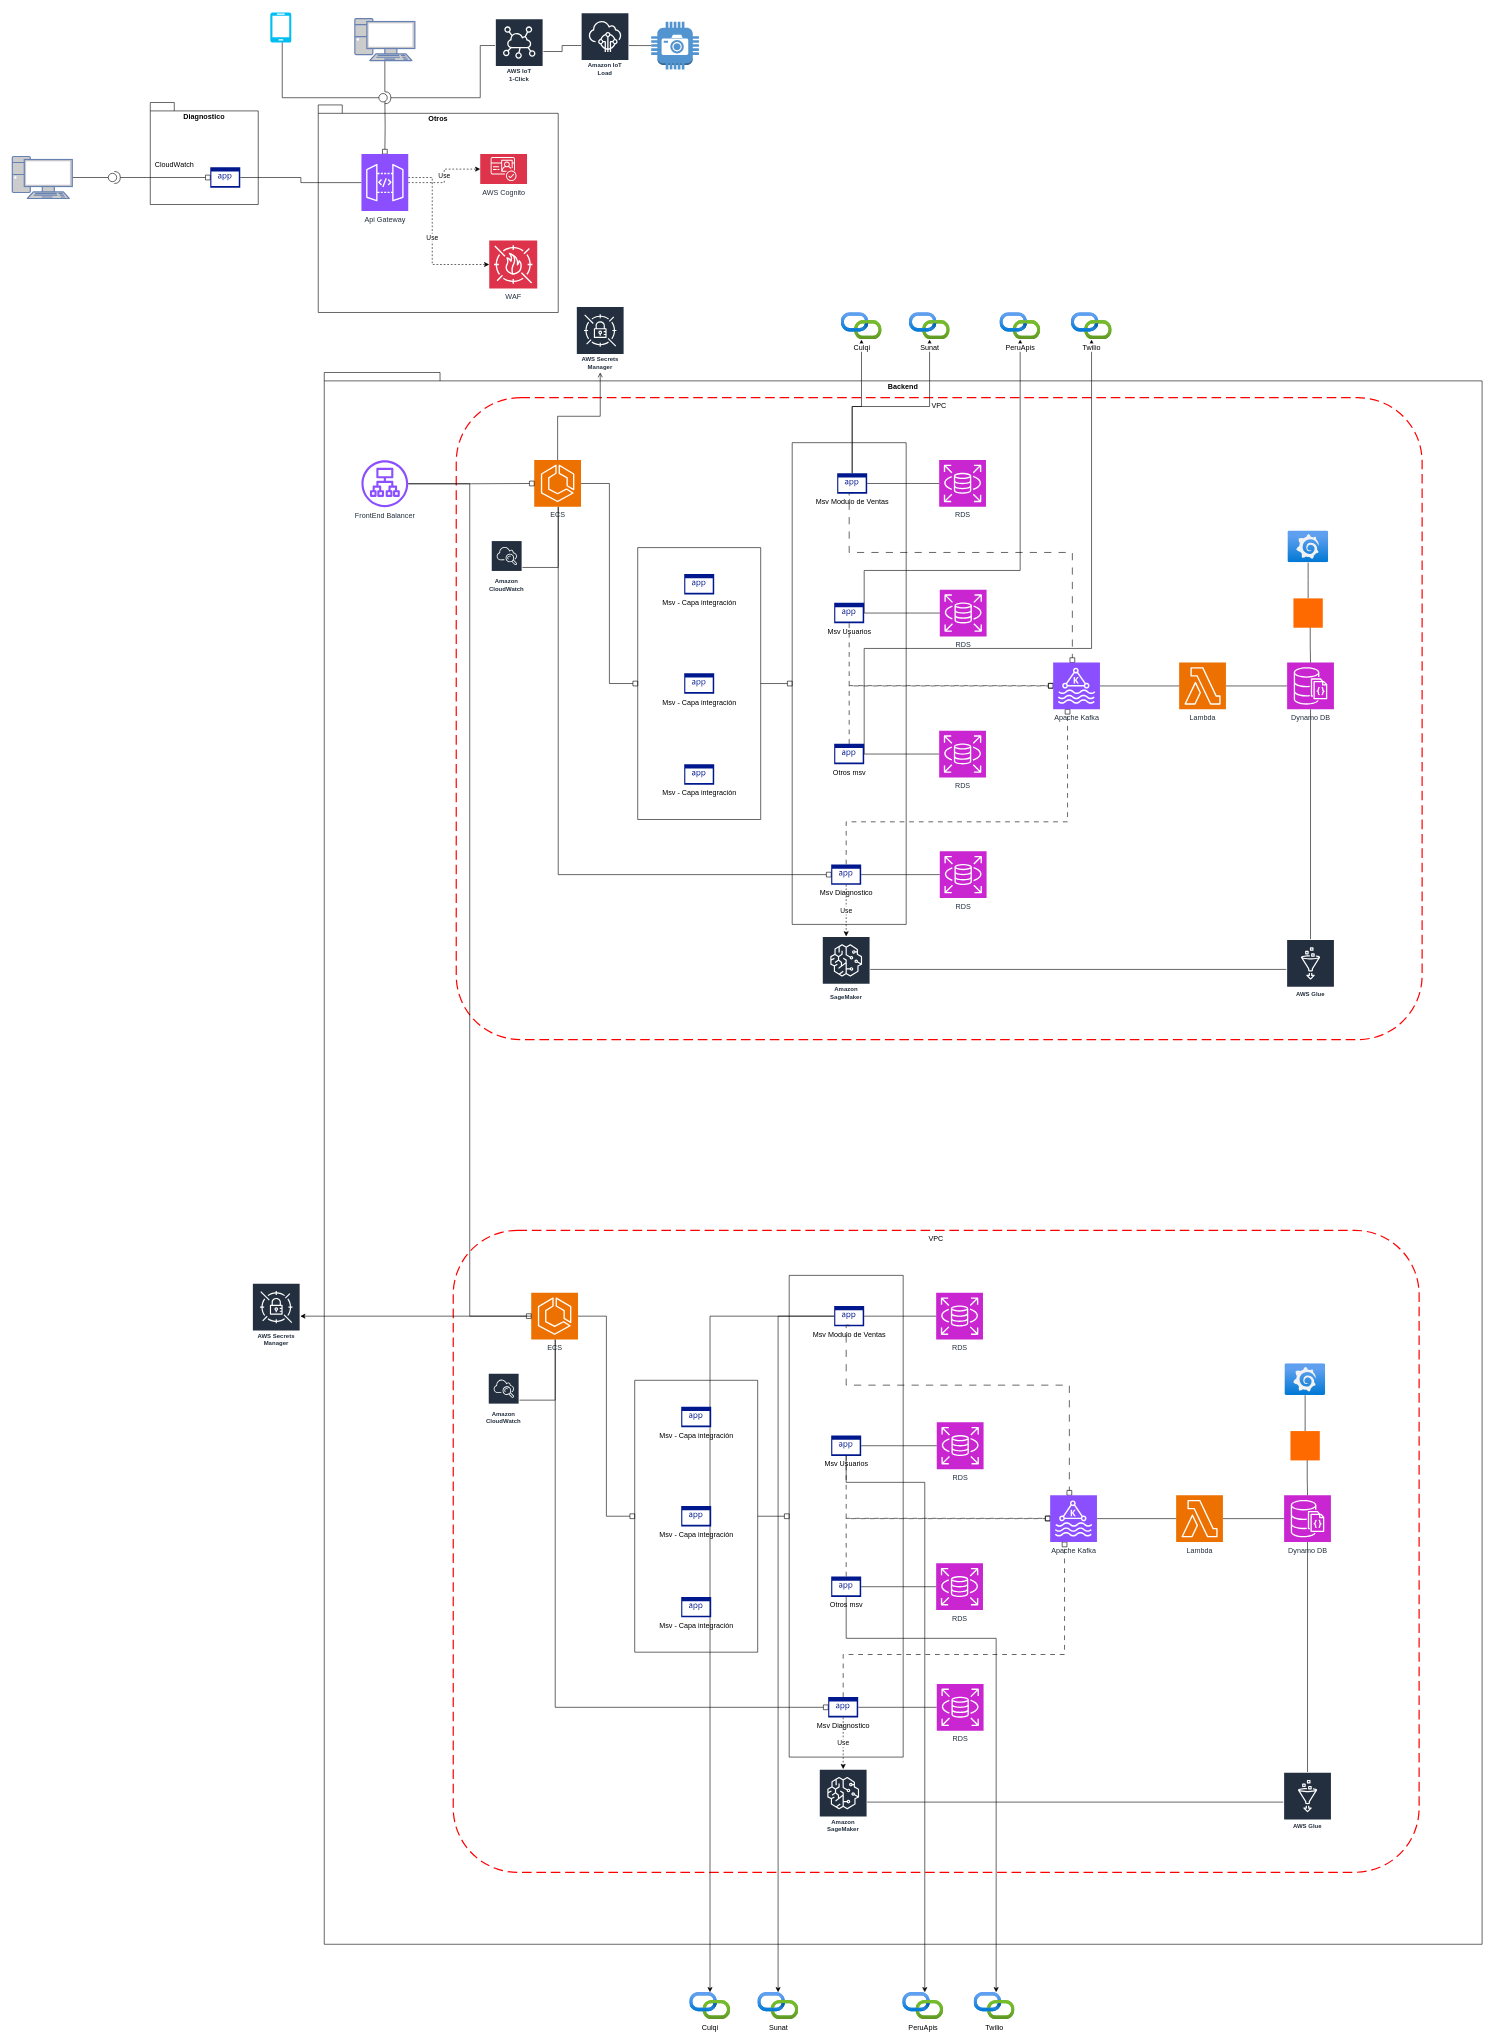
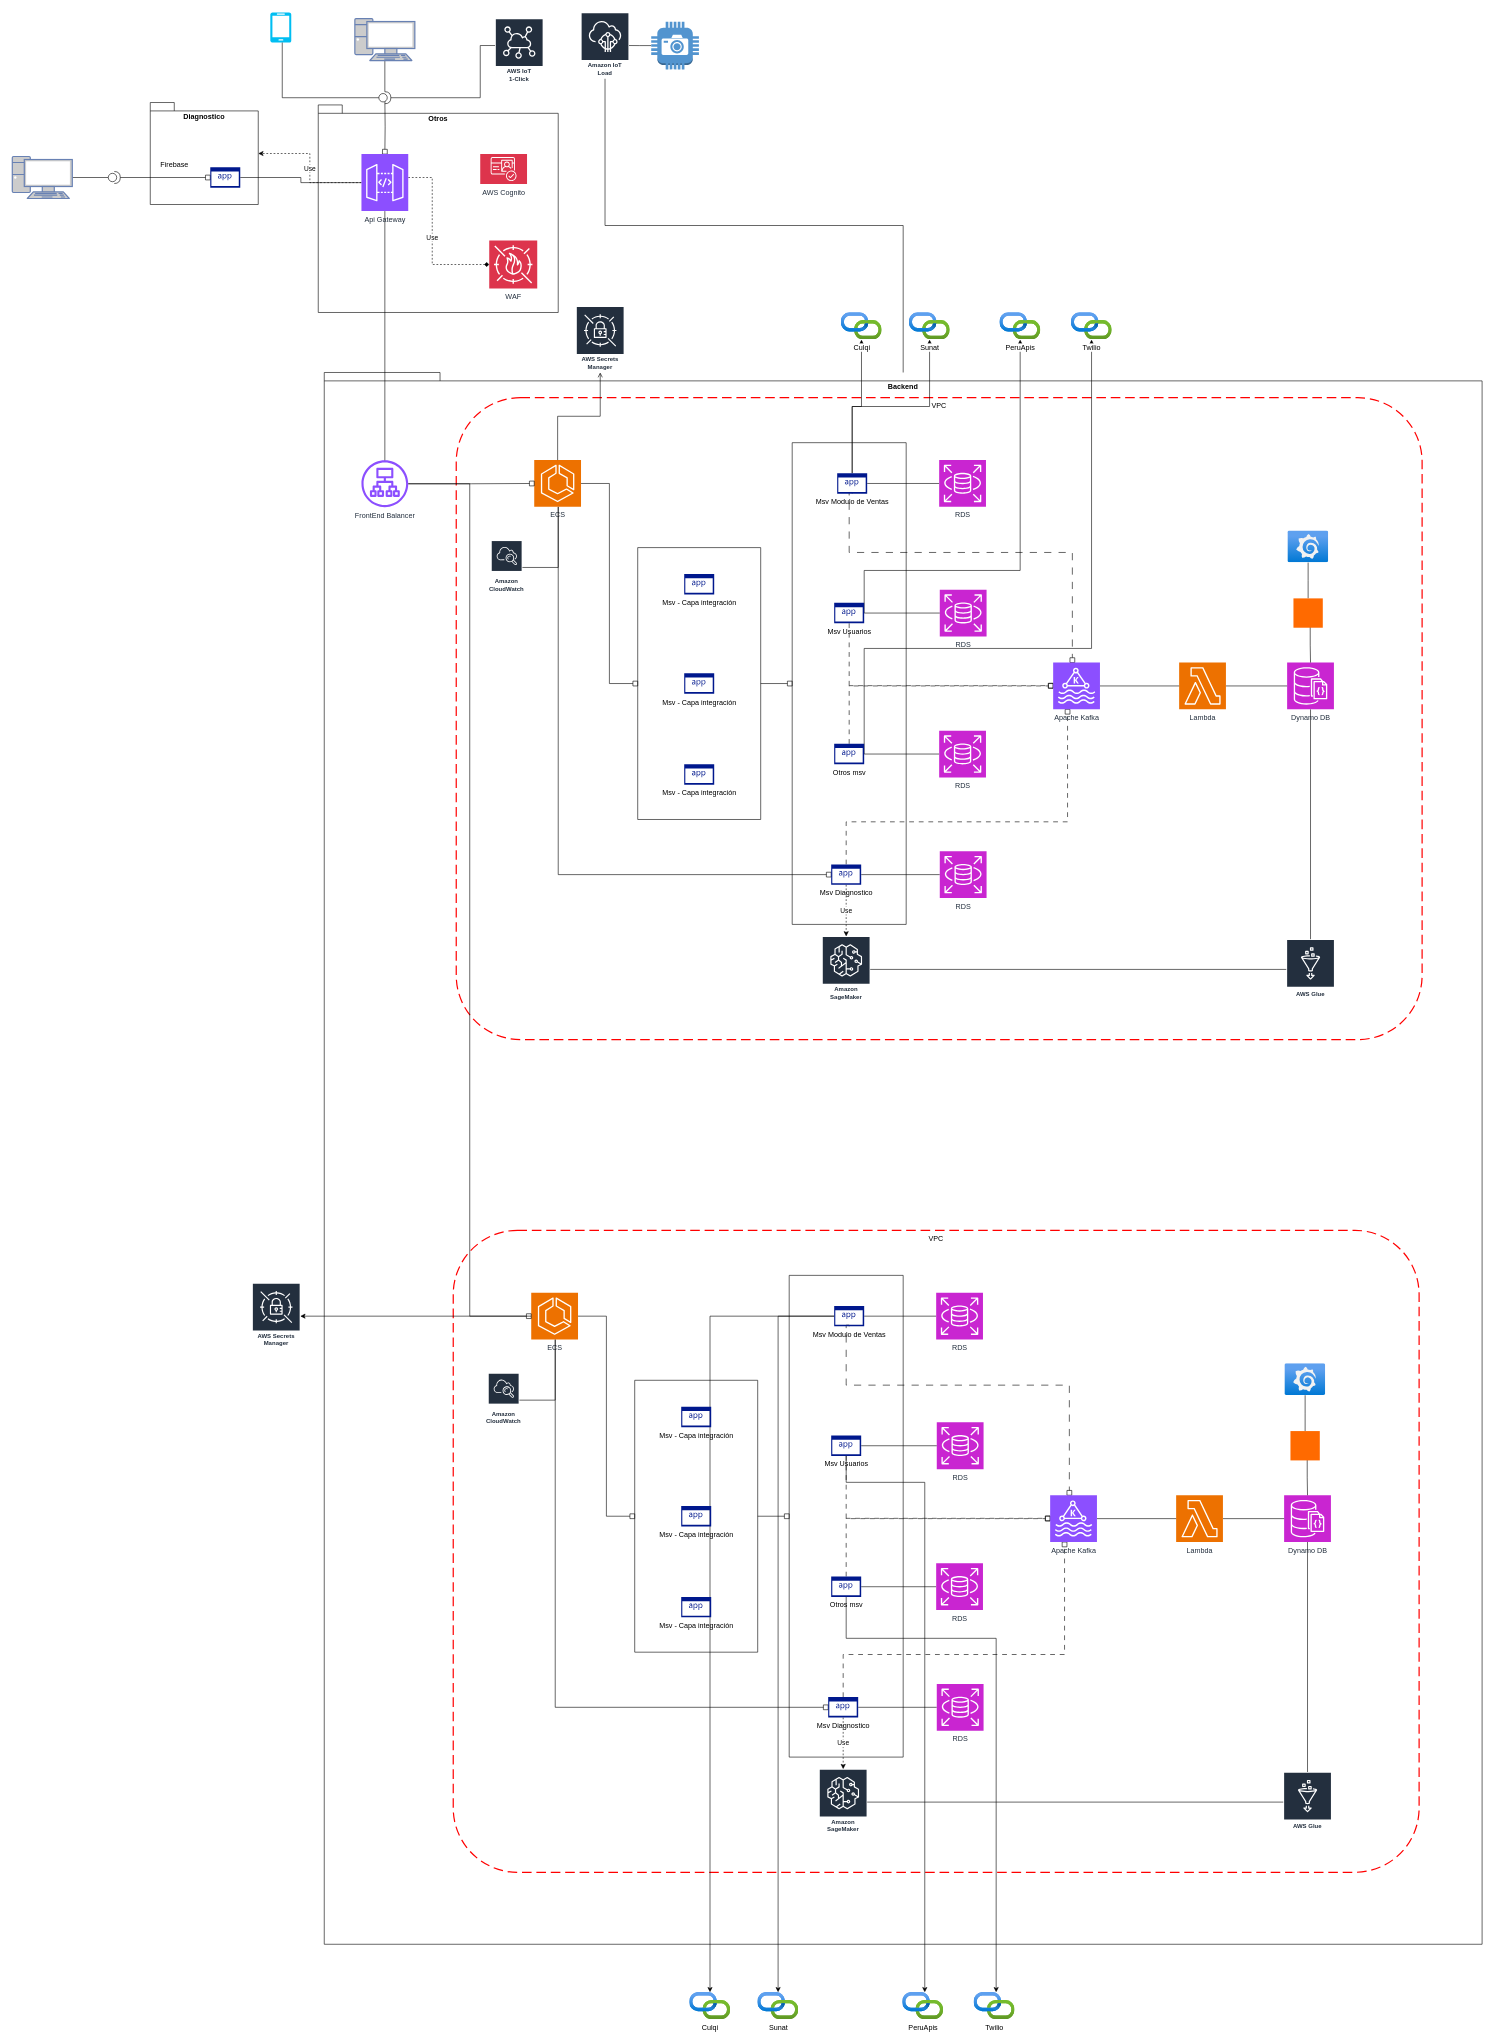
edge "Amazon IoT Load" -- "AWS IoT 1-Click": now "Amazon IoT Load" -- "Backend"
node "CloudWatch": label "CloudWatch" -> "Firebase"
edge "Api Gateway" -> "AWS Cognito": now "Api Gateway" -> "Diagnostico"
edge "Api Gateway" -> "WAF": arrowhead classic -> diamond
edge "Api Gateway" -- "FrontEnd Balancer": added
